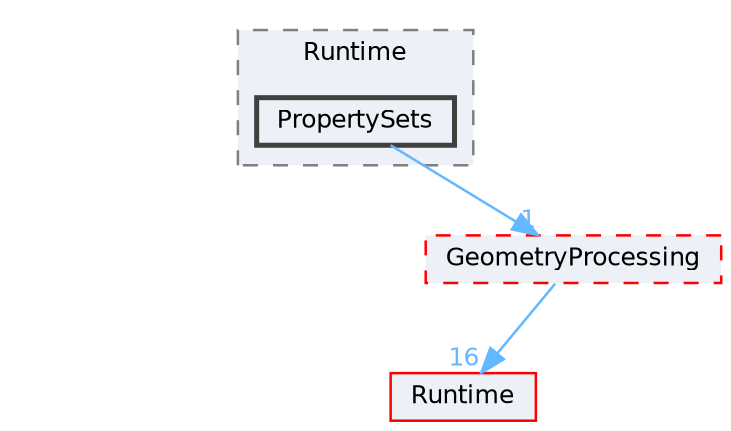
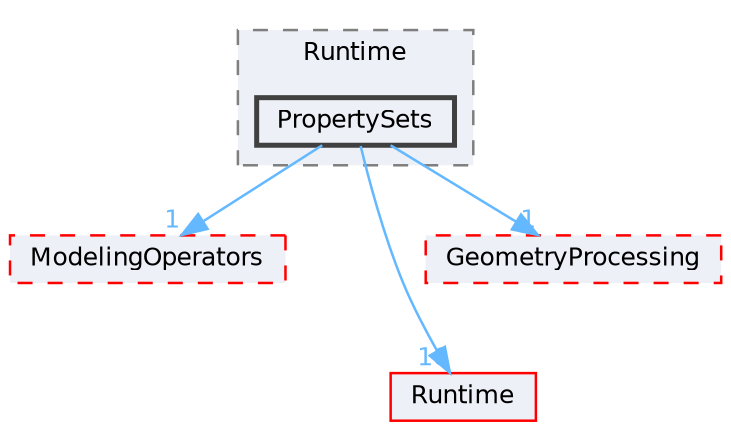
node "ModelingOperators": added
edge "GeometryProcessing" -> "Runtime": now "PropertySets" -> "Runtime"
